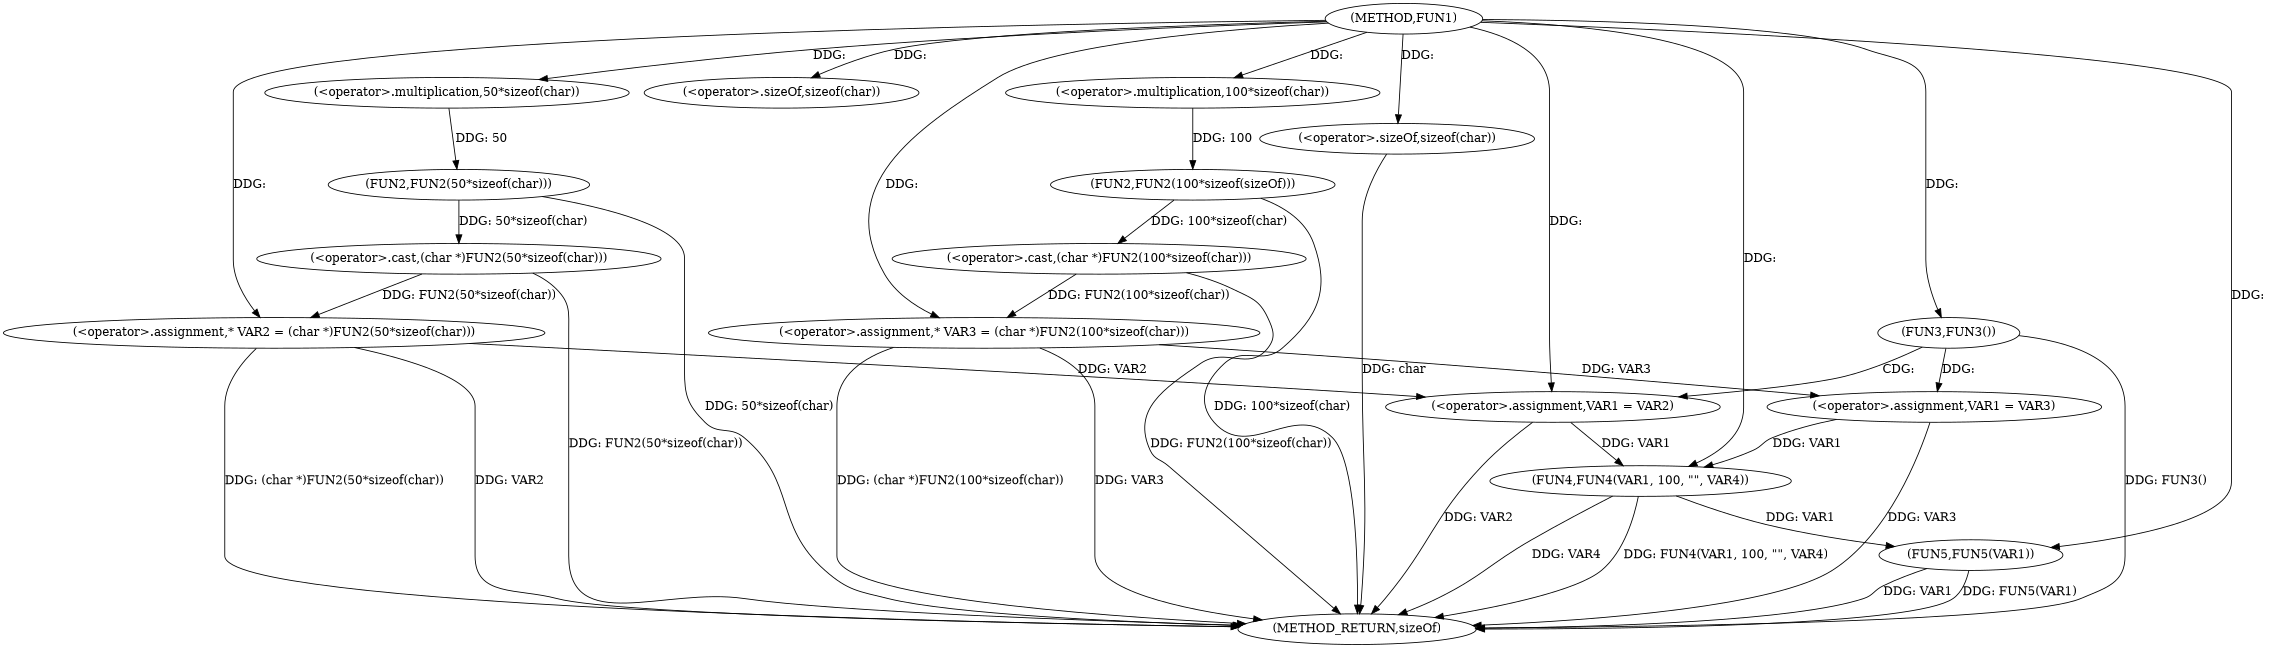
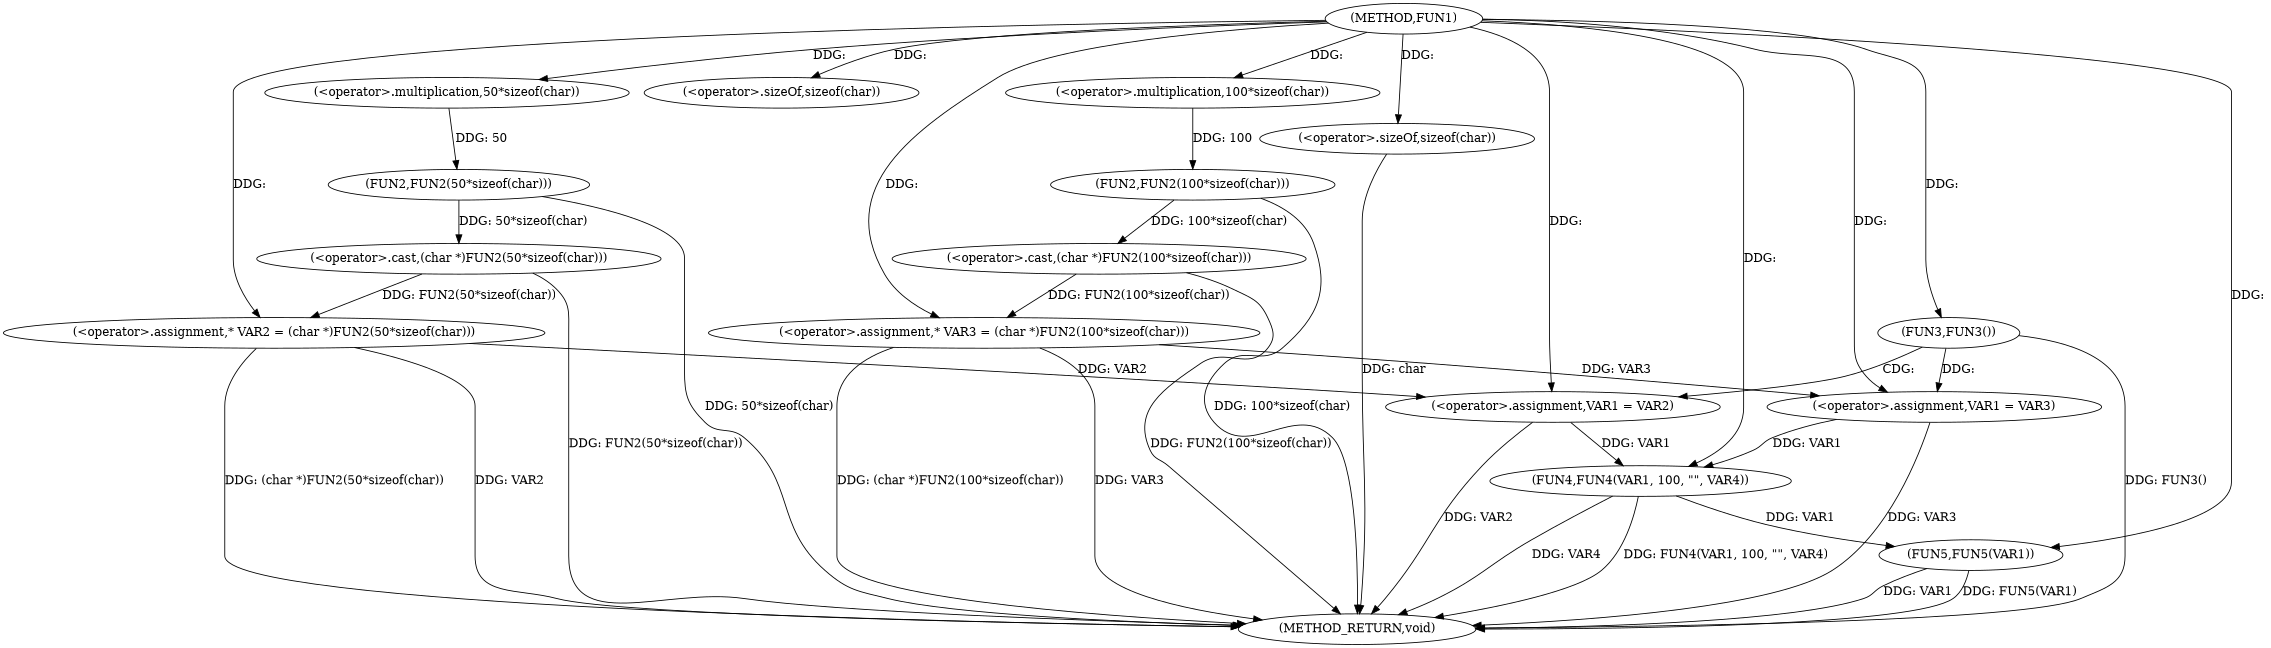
edge "(METHOD,FUN1)" -> "(<operator>.assignment,VAR1 = VAR3)": added, label "DDG:"
node "(FUN2,FUN2(100*sizeof(sizeOf)))": label "(FUN2,FUN2(100*sizeof(sizeOf)))" -> "(FUN2,FUN2(100*sizeof(char)))"
node "(METHOD_RETURN,sizeOf)": label "(METHOD_RETURN,sizeOf)" -> "(METHOD_RETURN,void)"
